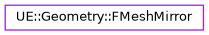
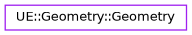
node "UE::Geometry::FMeshMirror": label "UE::Geometry::FMeshMirror" -> "UE::Geometry::Geometry"
